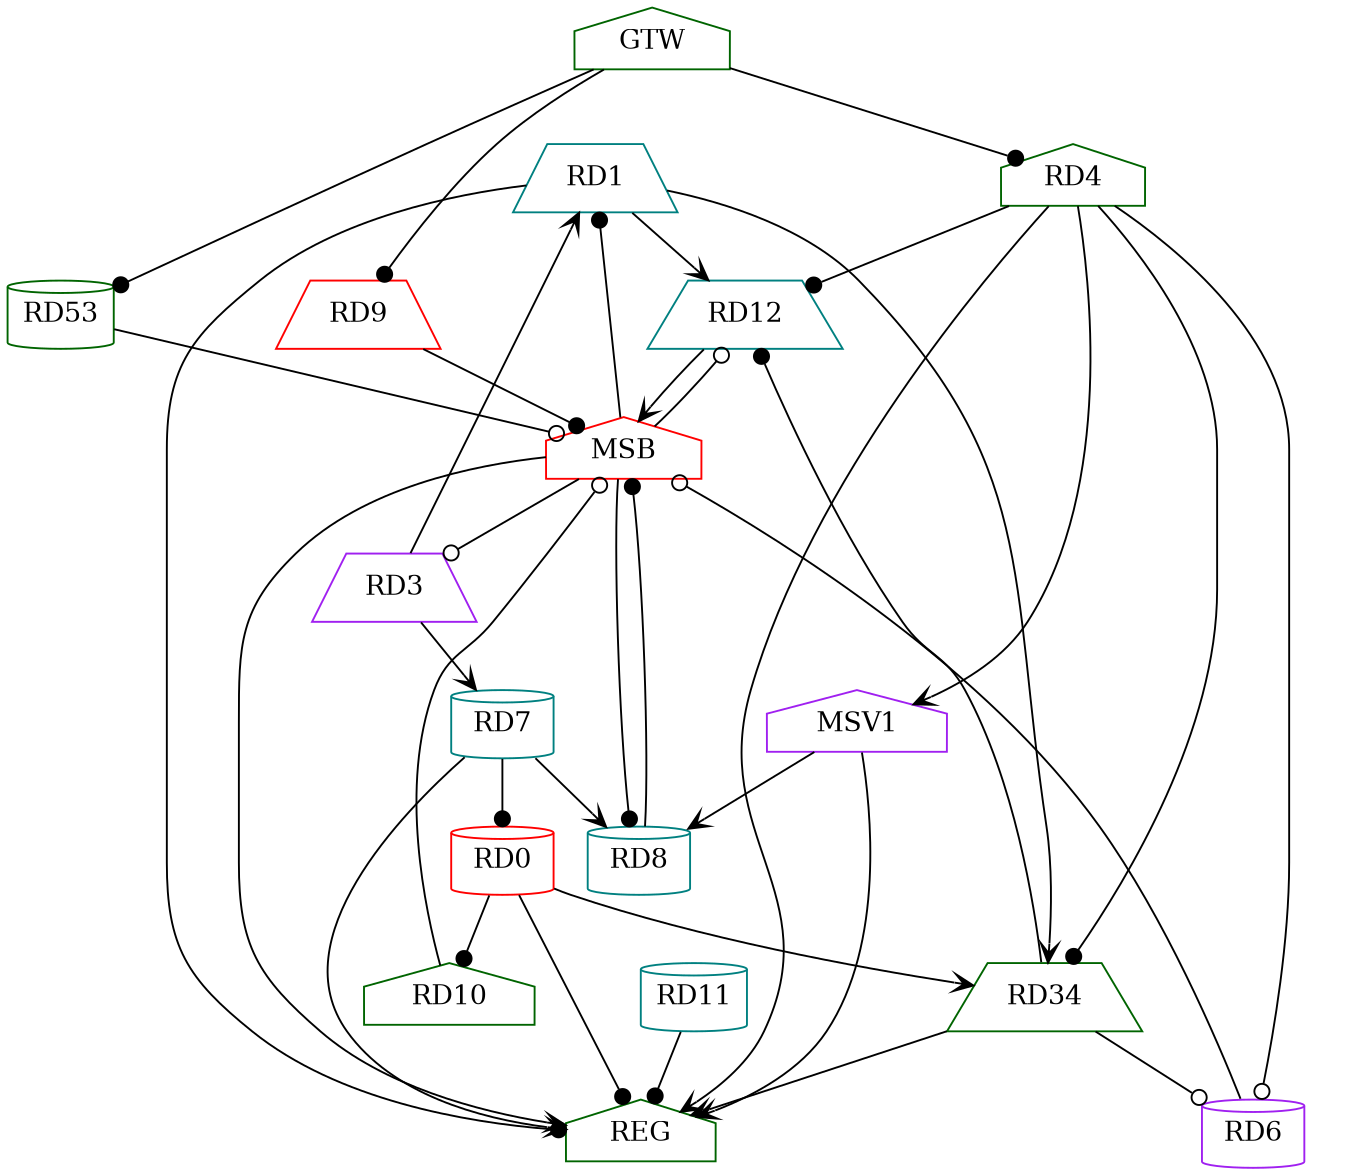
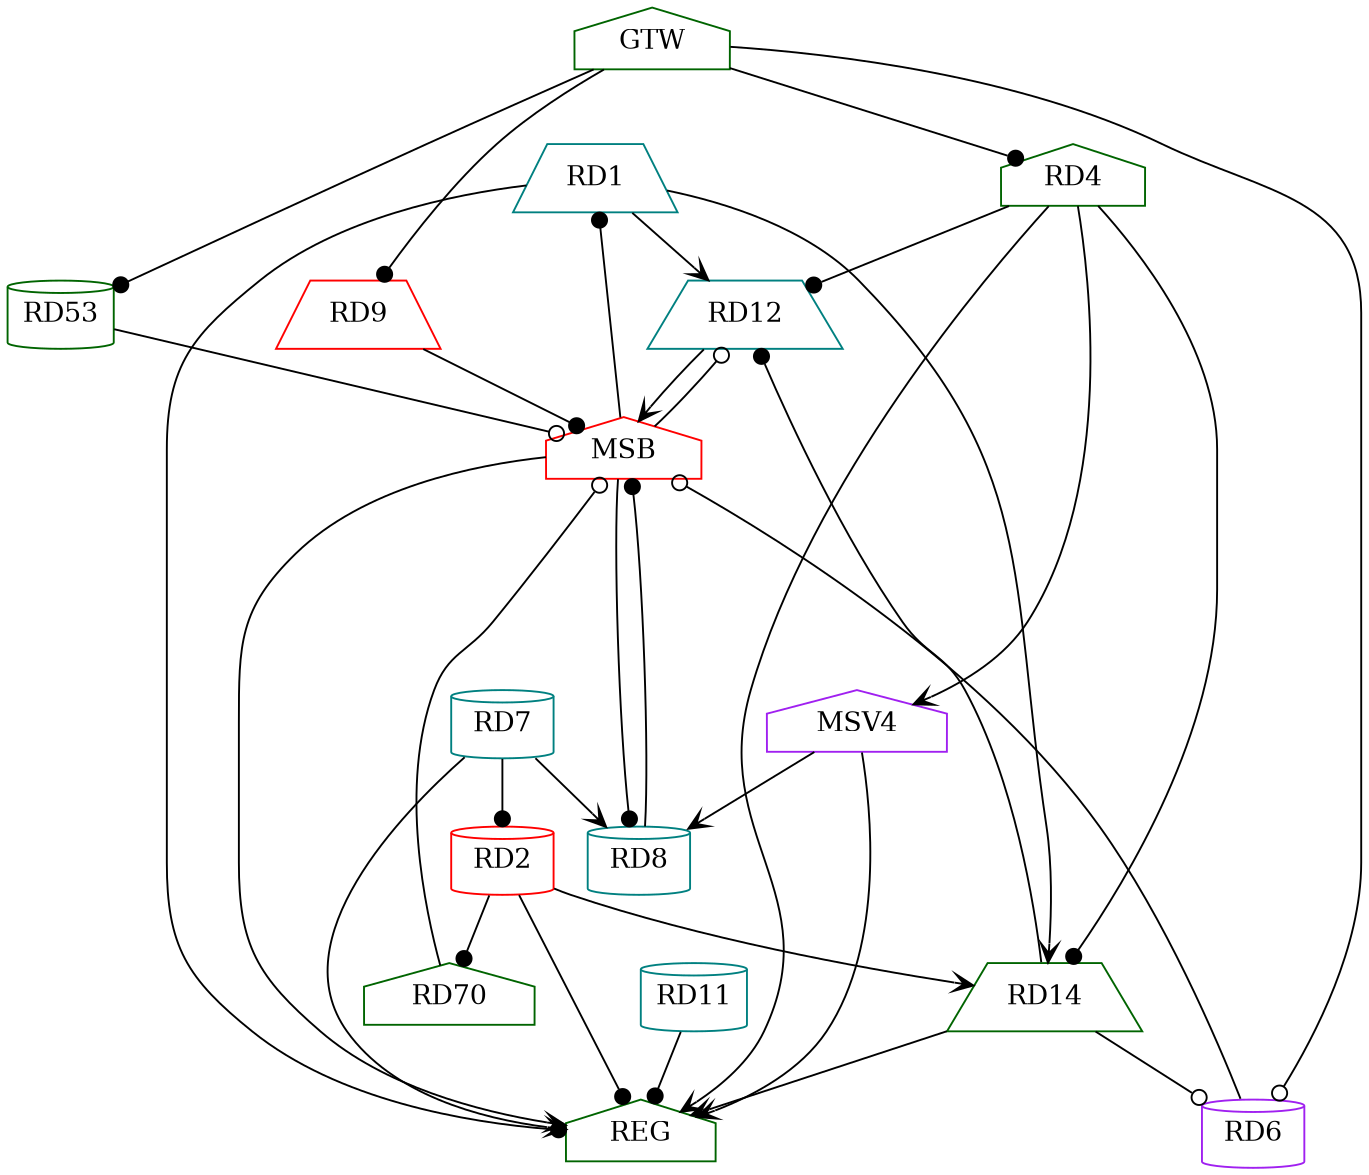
node "RD3": removed
edge "RD4" -> "RD6": now "GTW" -> "RD6"
node "MSV1": label "MSV1" -> "MSV4"
node "RD0": label "RD0" -> "RD2"
node "RD10": label "RD10" -> "RD70"
node "RD34": label "RD34" -> "RD14"
